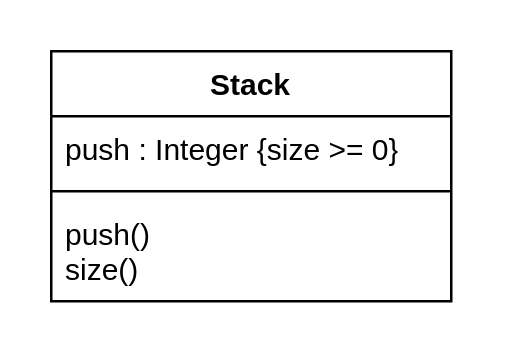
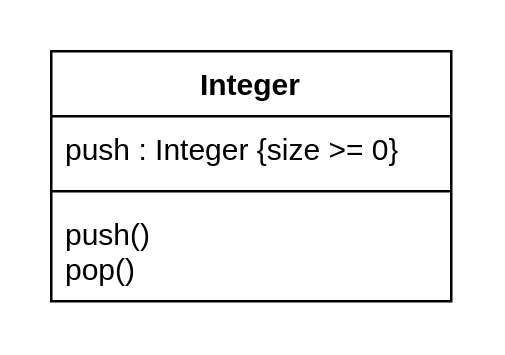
node "Stack": label "Stack" -> "Integer"
node "push() size()": label "push() size()" -> "push() pop()"
